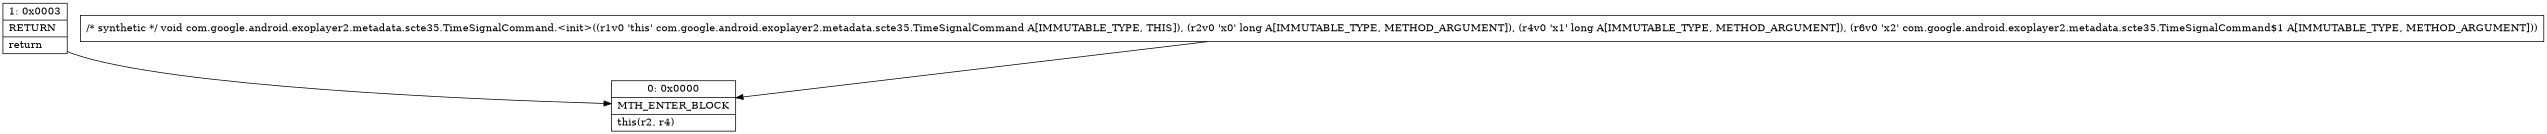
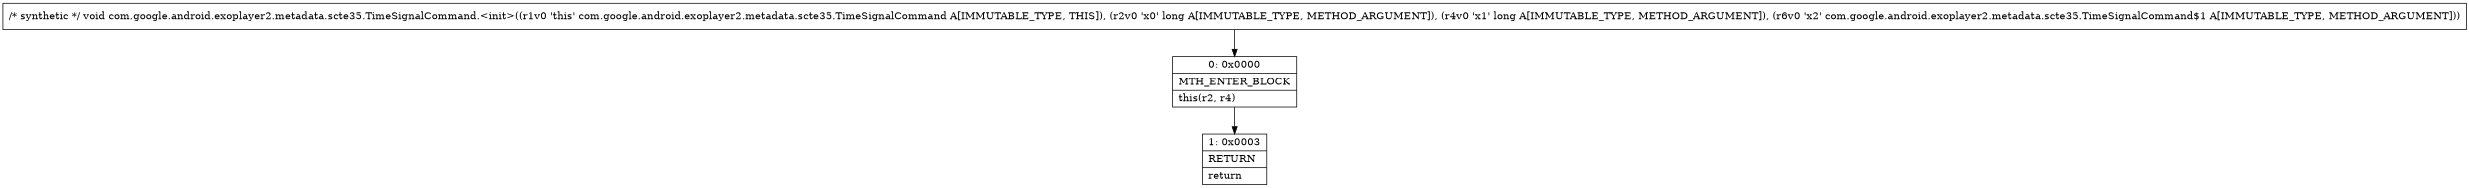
edge "1: 0x0003" -> "0: 0x0000": reversed
